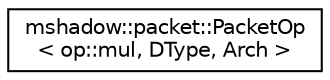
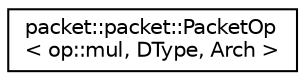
node "mshadow::packet::PacketOp < op::mul, DType, Arch >": label "mshadow::packet::PacketOp < op::mul, DType, Arch >" -> "packet::packet::PacketOp < op::mul, DType, Arch >"
